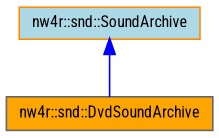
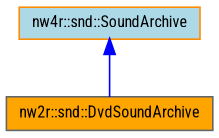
node "nw4r::snd::DvdSoundArchive": label "nw4r::snd::DvdSoundArchive" -> "nw2r::snd::DvdSoundArchive"
